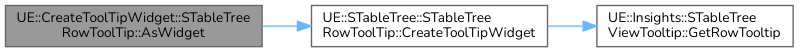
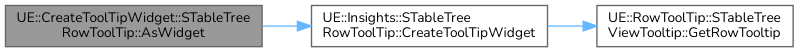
node "UE::STableTree::STableTree RowToolTip::CreateToolTipWidget": label "UE::STableTree::STableTree RowToolTip::CreateToolTipWidget" -> "UE::Insights::STableTree RowToolTip::CreateToolTipWidget"
node "UE::Insights::STableTree ViewTooltip::GetRowTooltip": label "UE::Insights::STableTree ViewTooltip::GetRowTooltip" -> "UE::RowToolTip::STableTree ViewTooltip::GetRowTooltip"
